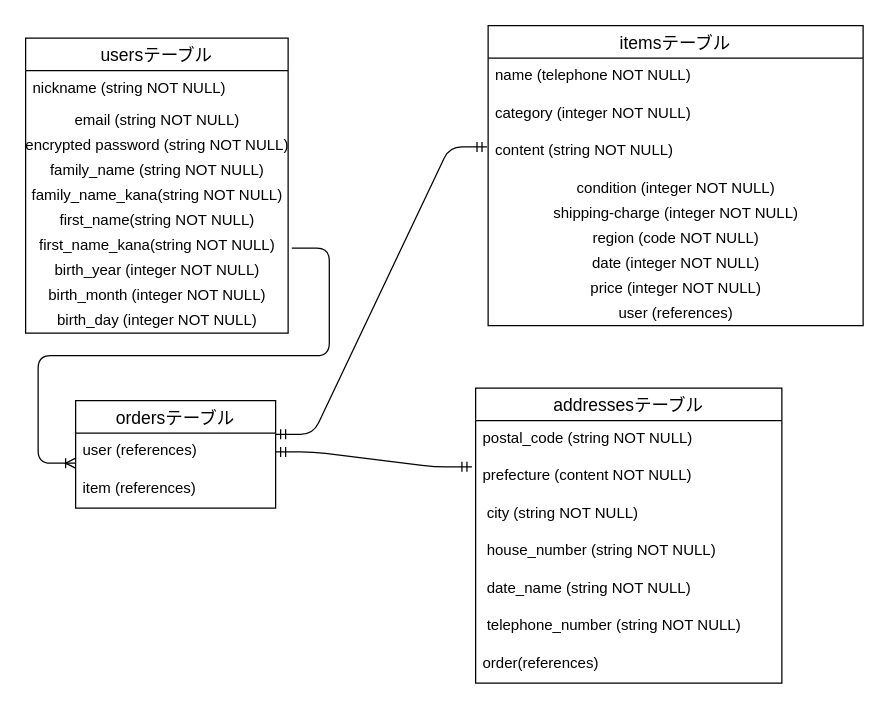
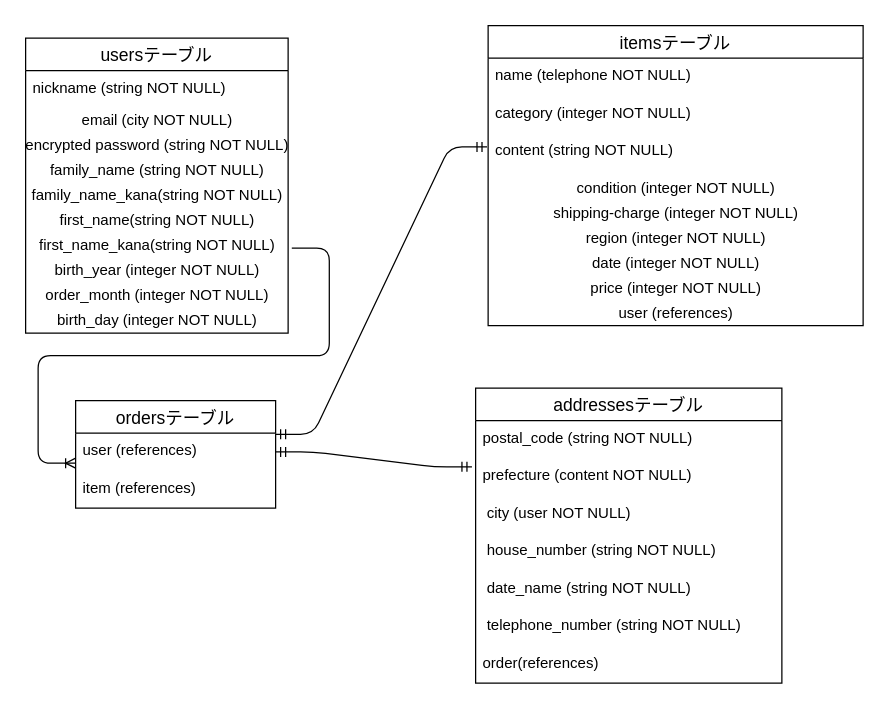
node "email (string NOT NULL)": label "email (string NOT NULL)" -> "email (city NOT NULL)"
node "region (code NOT NULL)": label "region (code NOT NULL)" -> "region (integer NOT NULL)"
node "birth_month (integer NOT NULL)": label "birth_month (integer NOT NULL)" -> "order_month (integer NOT NULL)"
node "city (string NOT NULL)": label "city (string NOT NULL)" -> "city (user NOT NULL)"
